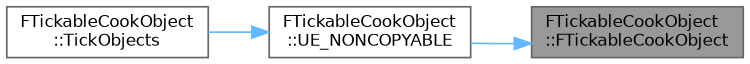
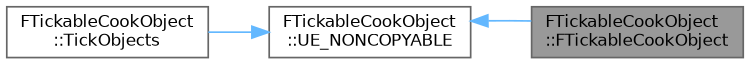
edge "FTickableCookObject ::UE_NONCOPYABLE" -> "FTickableCookObject ::FTickableCookObject": reversed
